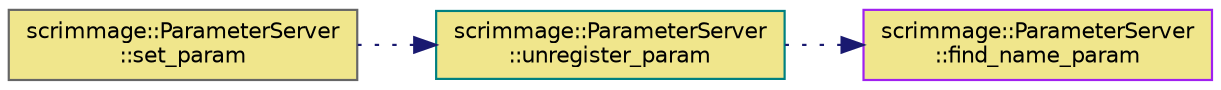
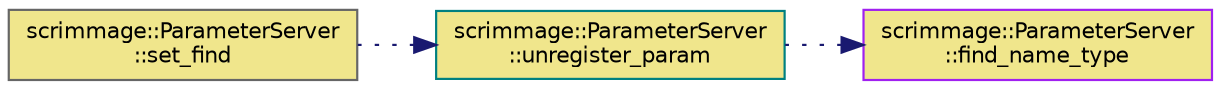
node "scrimmage::ParameterServer ::set_param": label "scrimmage::ParameterServer ::set_param" -> "scrimmage::ParameterServer ::set_find"
node "scrimmage::ParameterServer ::find_name_param": label "scrimmage::ParameterServer ::find_name_param" -> "scrimmage::ParameterServer ::find_name_type"
